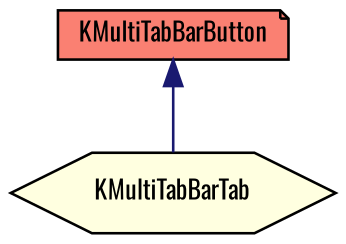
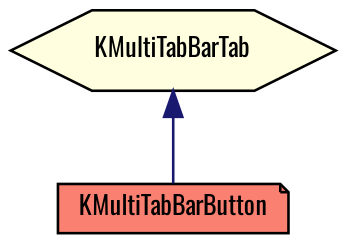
edge "KMultiTabBarTab" -> "KMultiTabBarButton": reversed
